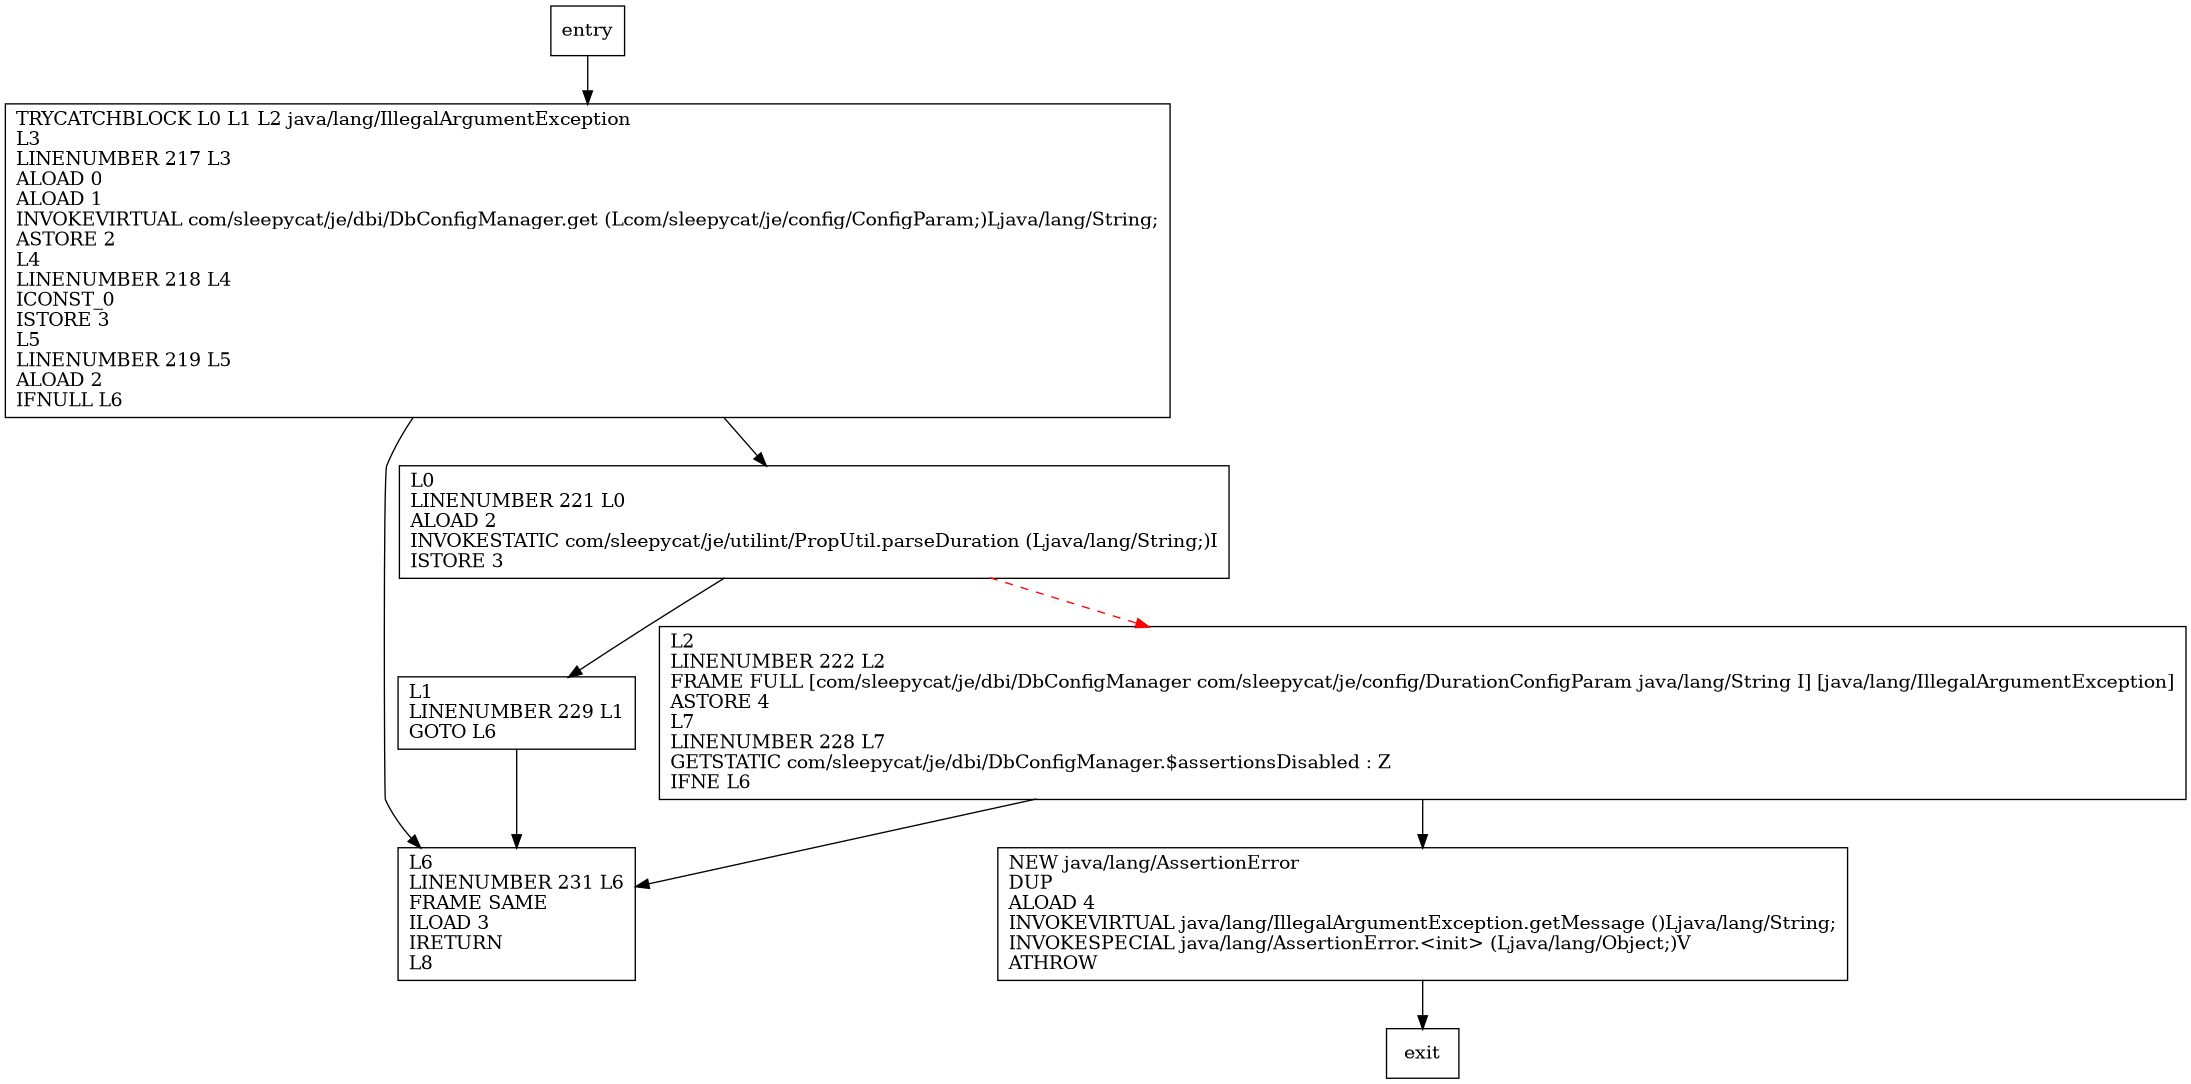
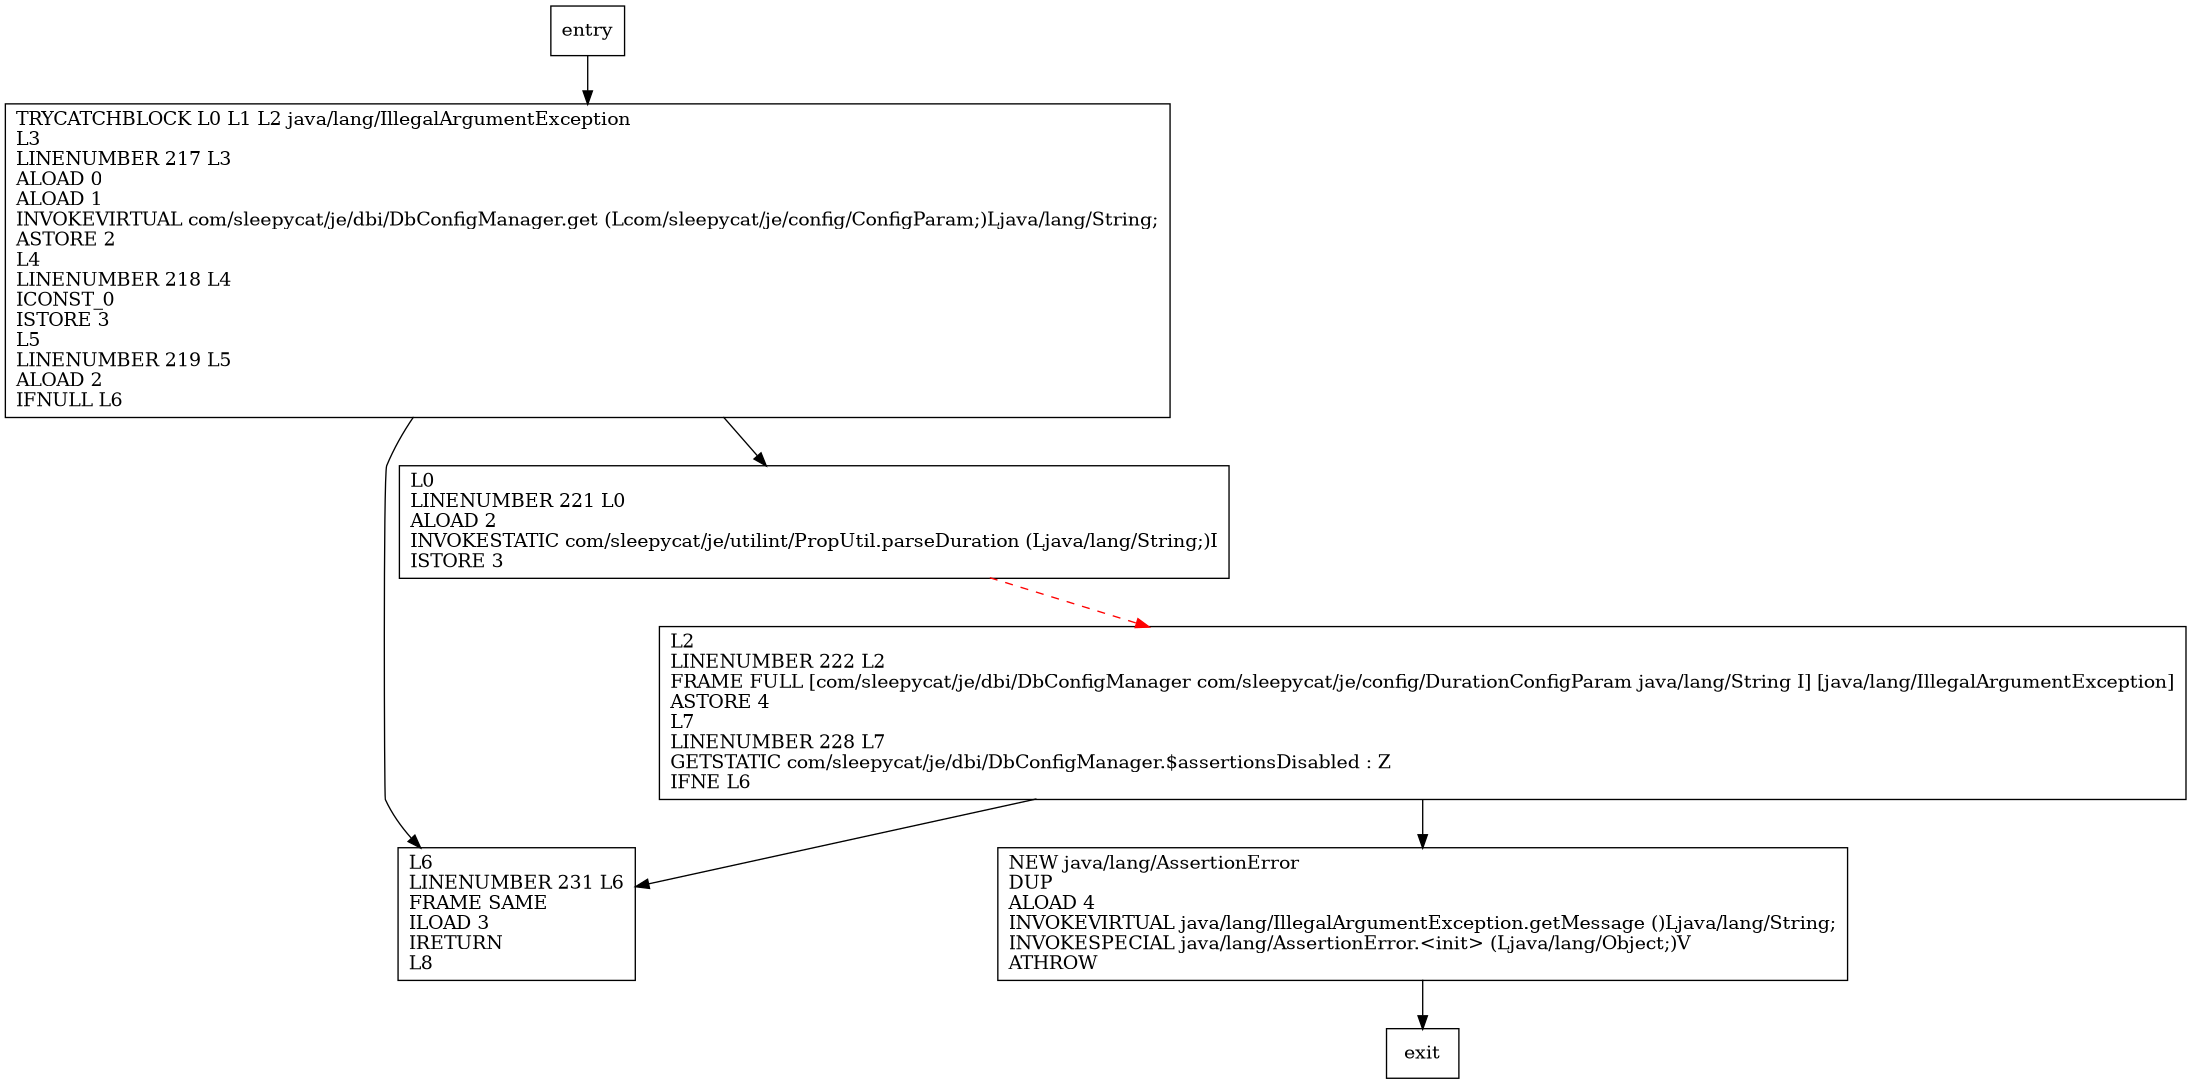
node "L1 LINENUMBER 229 L1 GOTO L6": removed
